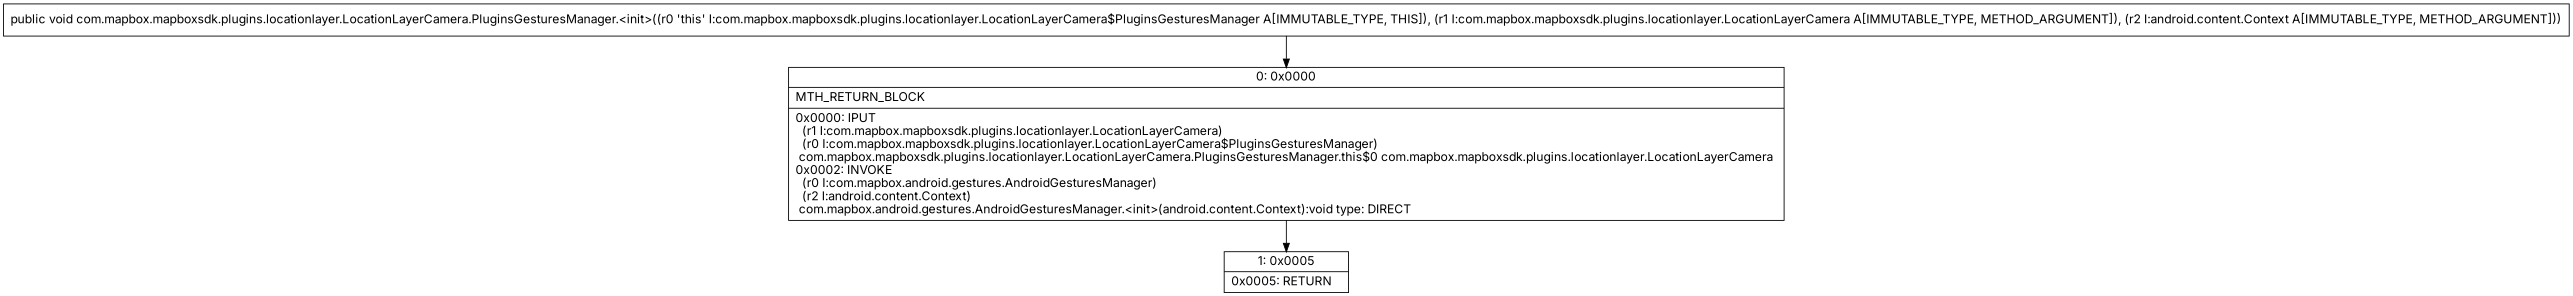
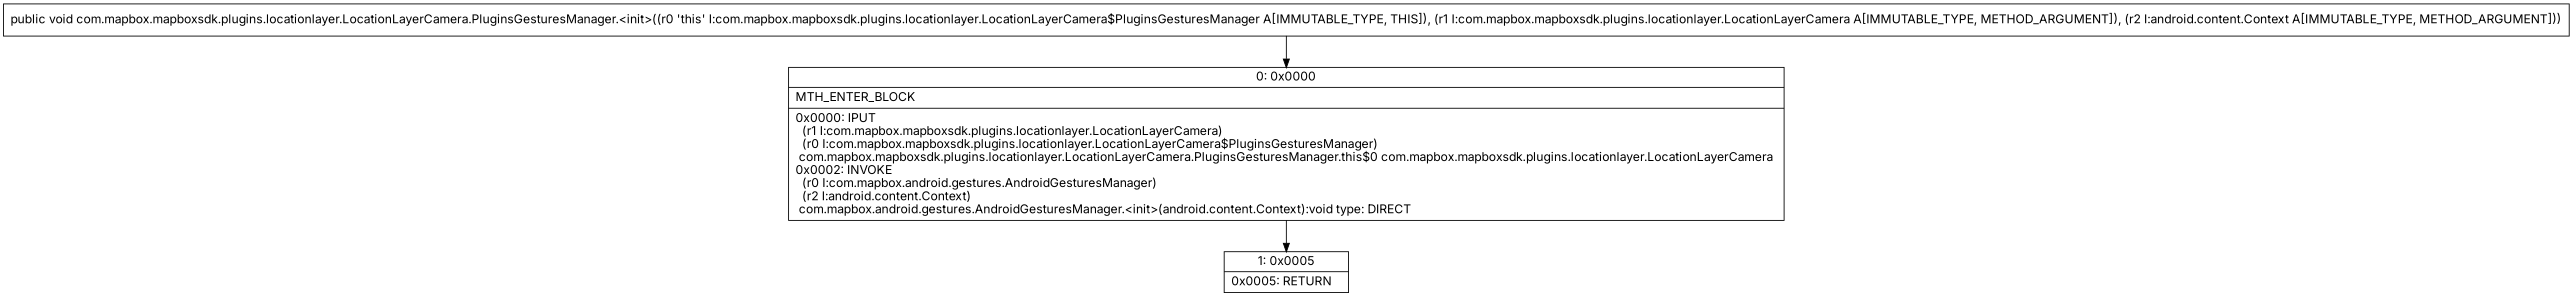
node "0: 0x0000": text "MTH_RETURN_BLOCK" -> "MTH_ENTER_BLOCK"
